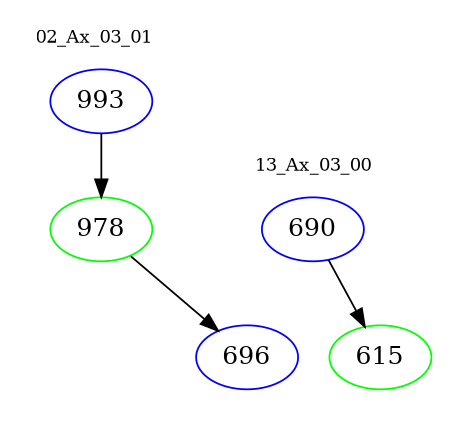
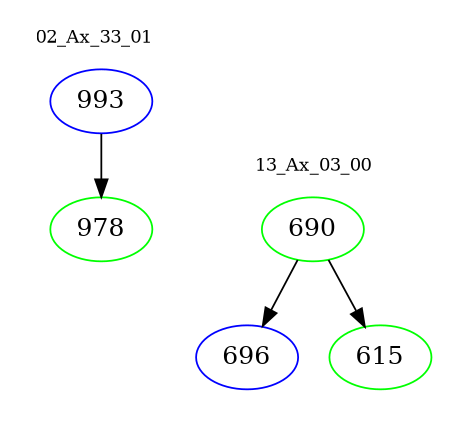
cluster "02_Ax_03_01": label "02_Ax_03_01" -> "02_Ax_33_01"
node "690": color blue -> green
edge "978" -> "696": now "690" -> "696"
